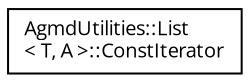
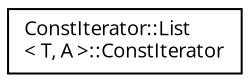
node "AgmdUtilities::List < T, A >::ConstIterator": label "AgmdUtilities::List < T, A >::ConstIterator" -> "ConstIterator::List < T, A >::ConstIterator"
